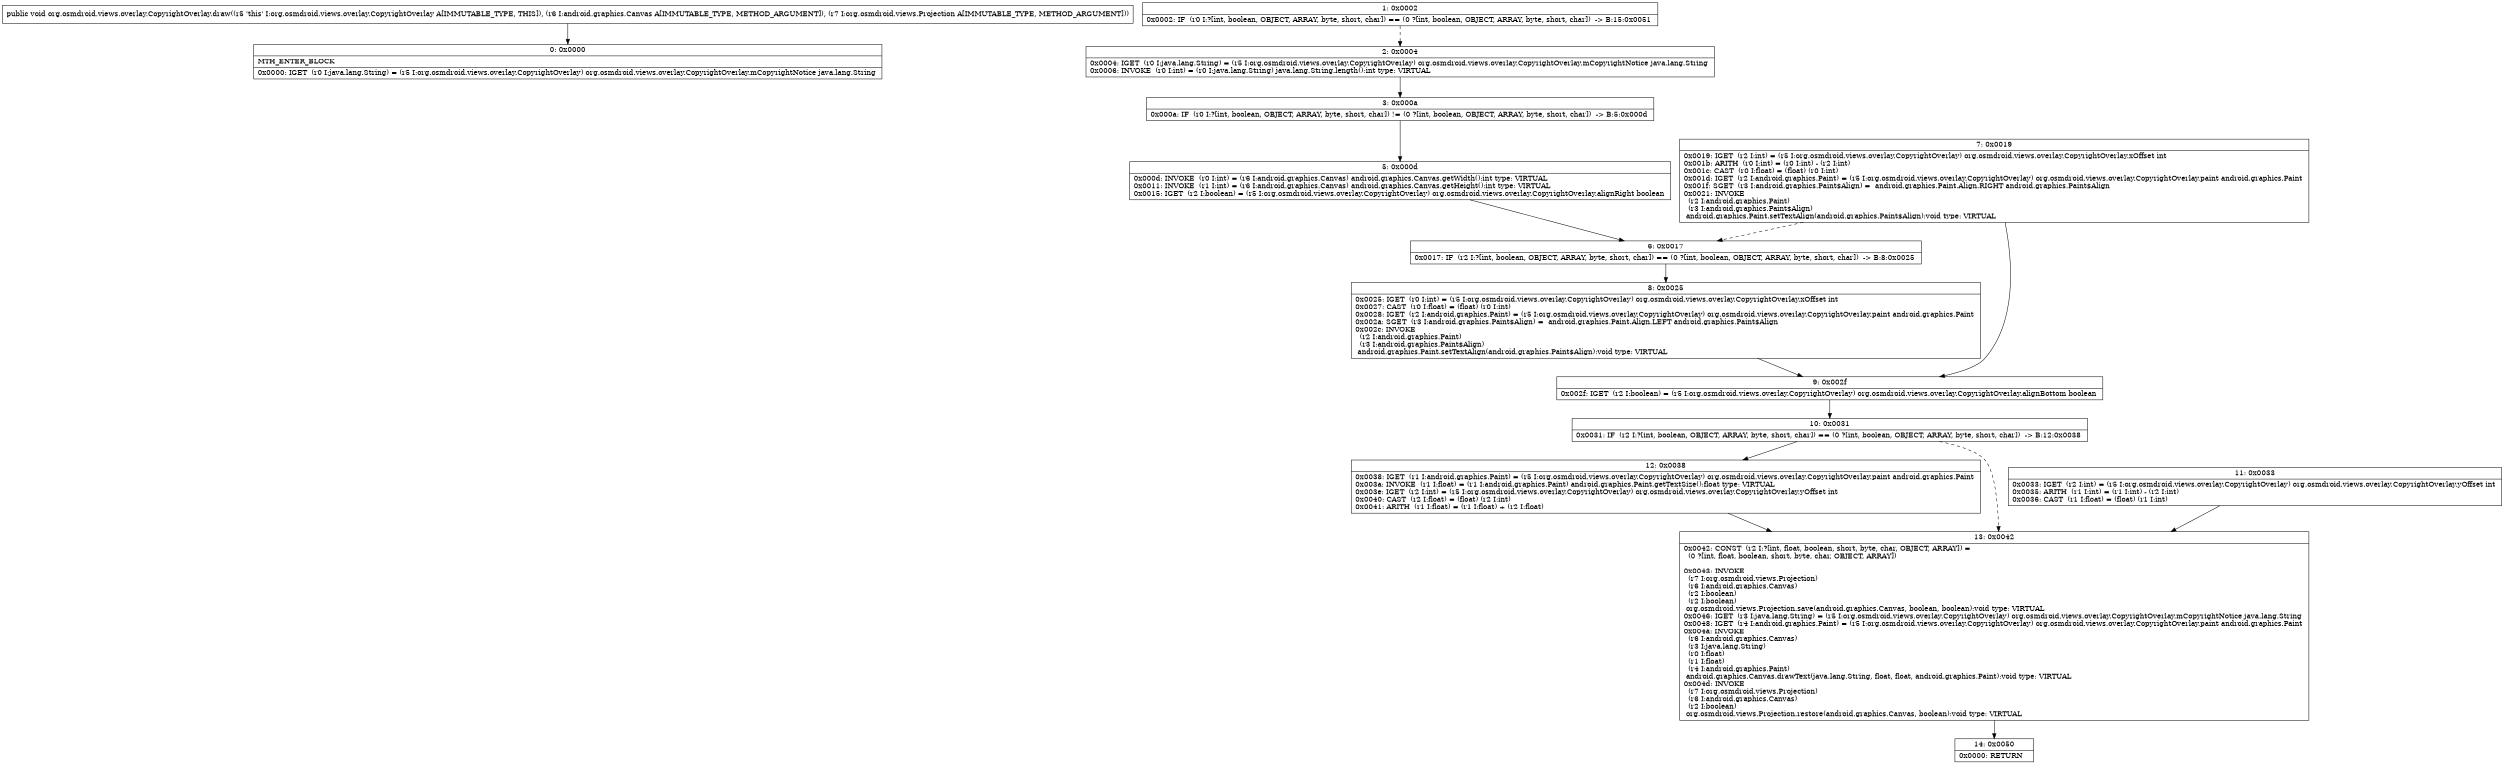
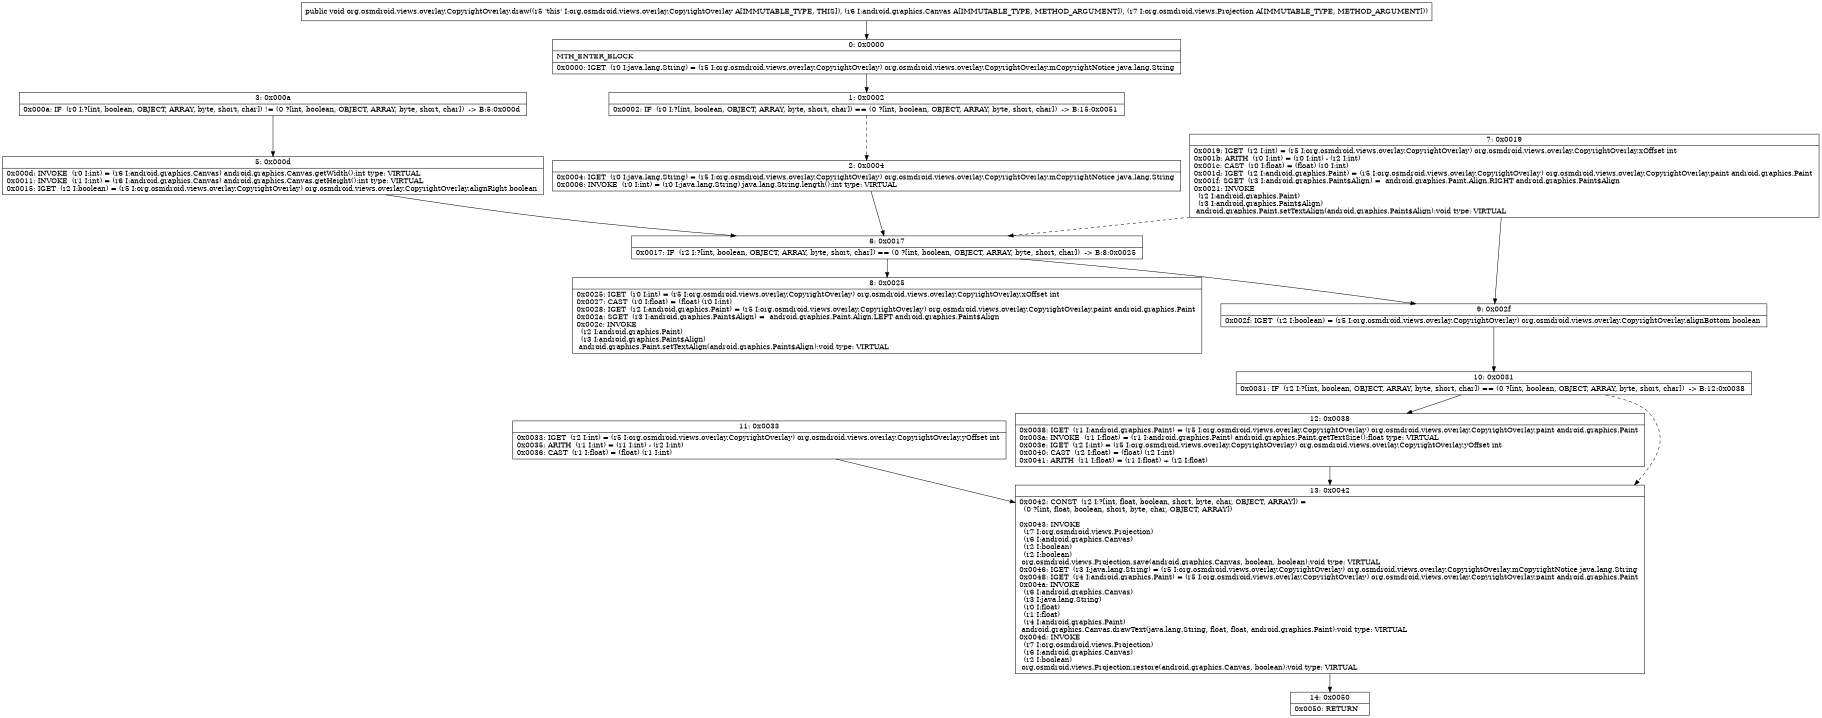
edge "0: 0x0000" -> "1: 0x0002": added
edge "2: 0x0004" -> "3: 0x000a": now "2: 0x0004" -> "6: 0x0017"
edge "8: 0x0025" -> "9: 0x002f": now "6: 0x0017" -> "9: 0x002f"
node "14: 0x0050": text "0x0000: RETURN" -> "0x0050: RETURN"
